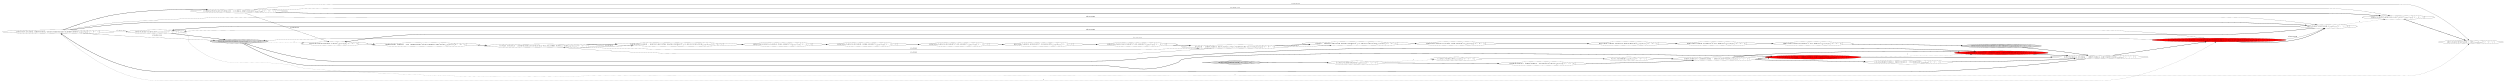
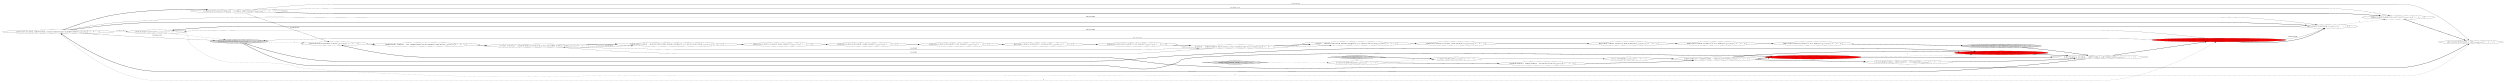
edge "assertValues(fieldValues,0)@@@10@@@['1', '1', '0']" -> "assertValues(bytesValues,2,three())@@@13@@@['0', '0', '1']": now "assertValues(bytesValues,1,one())@@@12@@@['0', '0', '1']" -> "assertValues(bytesValues,2,three())@@@13@@@['0', '0', '1']"
edge "assertMissing(fieldValues,1)@@@11@@@['1', '1', '0']" -> "assertValues(fieldValues,2)@@@12@@@['1', '1', '0']": style bold -> dashed
node "testMultiValueAllSet['0', '0', '1']": added
edge "testMultiValueWithMissing['0', '1', '0']" -> "fillMultiValueWithMissing()@@@3@@@['1', '1', '0']": style bold -> dashed
